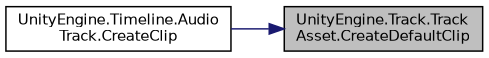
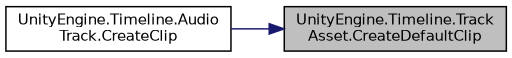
node "UnityEngine.Track.Track Asset.CreateDefaultClip": label "UnityEngine.Track.Track Asset.CreateDefaultClip" -> "UnityEngine.Timeline.Track Asset.CreateDefaultClip"
